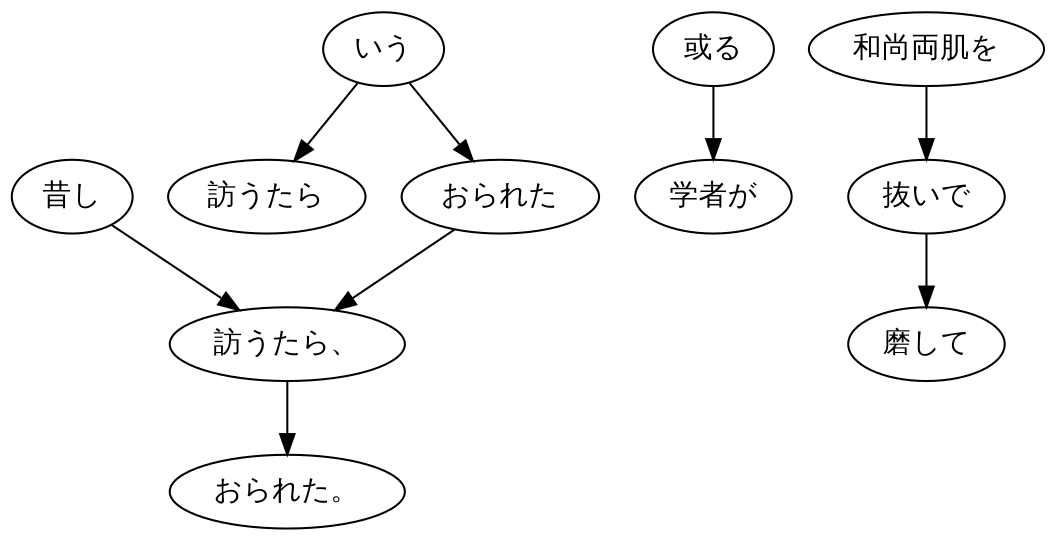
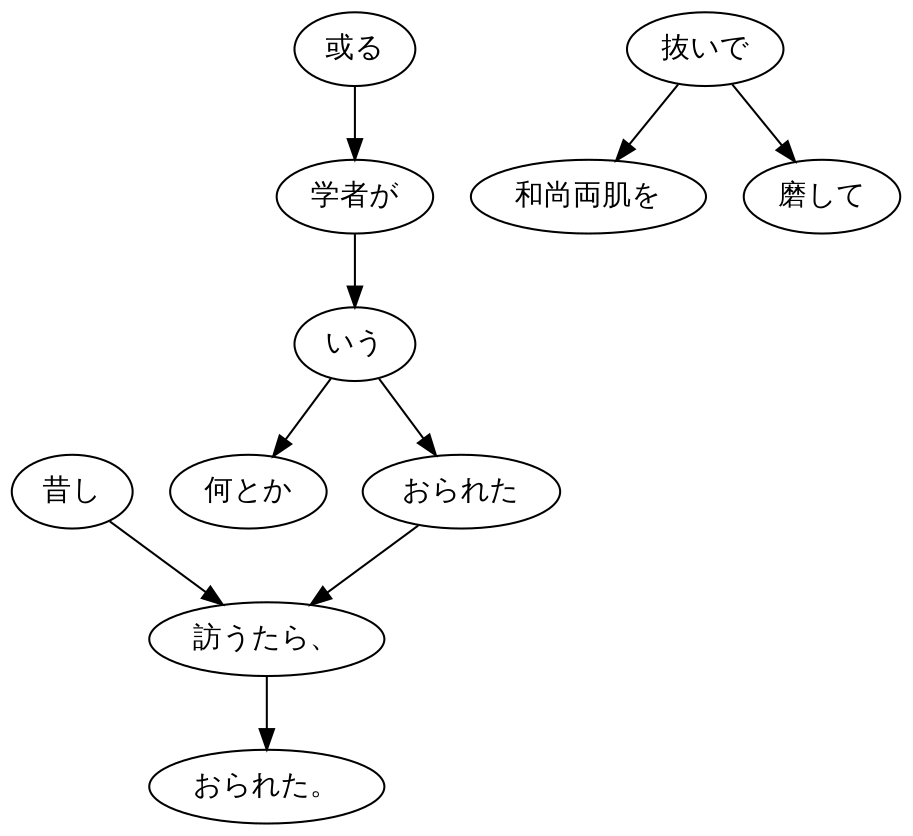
edge "和尚両肌を" -> "抜いで": reversed
node "訪うたら": label "訪うたら" -> "何とか"
edge "学者が" -> "いう": added
